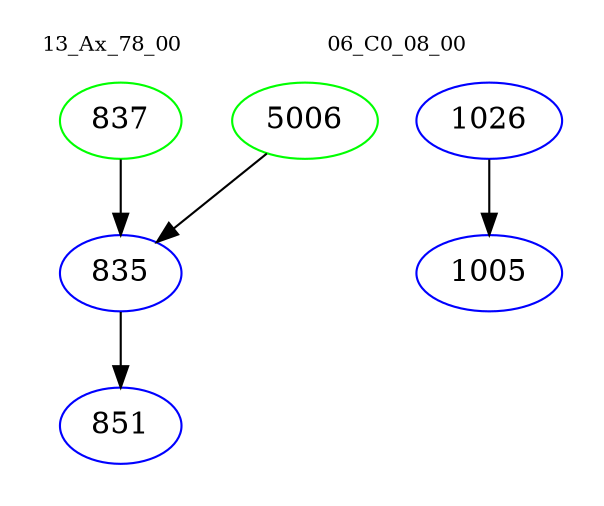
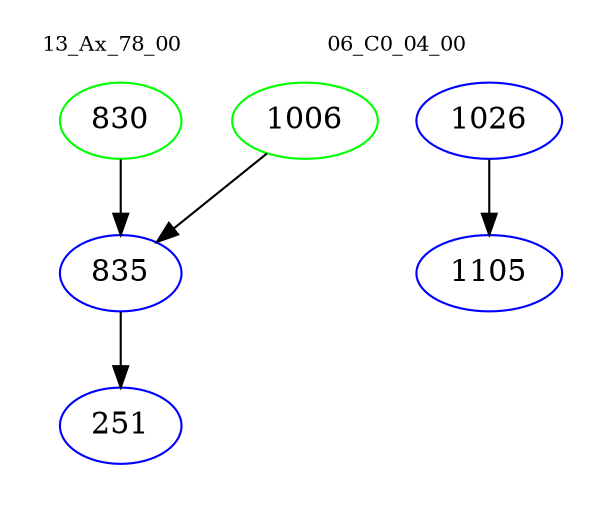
cluster "06_C0_08_00": label "06_C0_08_00" -> "06_C0_04_00"
node "837": label "837" -> "830"
node "5006": label "5006" -> "1006"
node "1005": label "1005" -> "1105"
node "851": label "851" -> "251"
